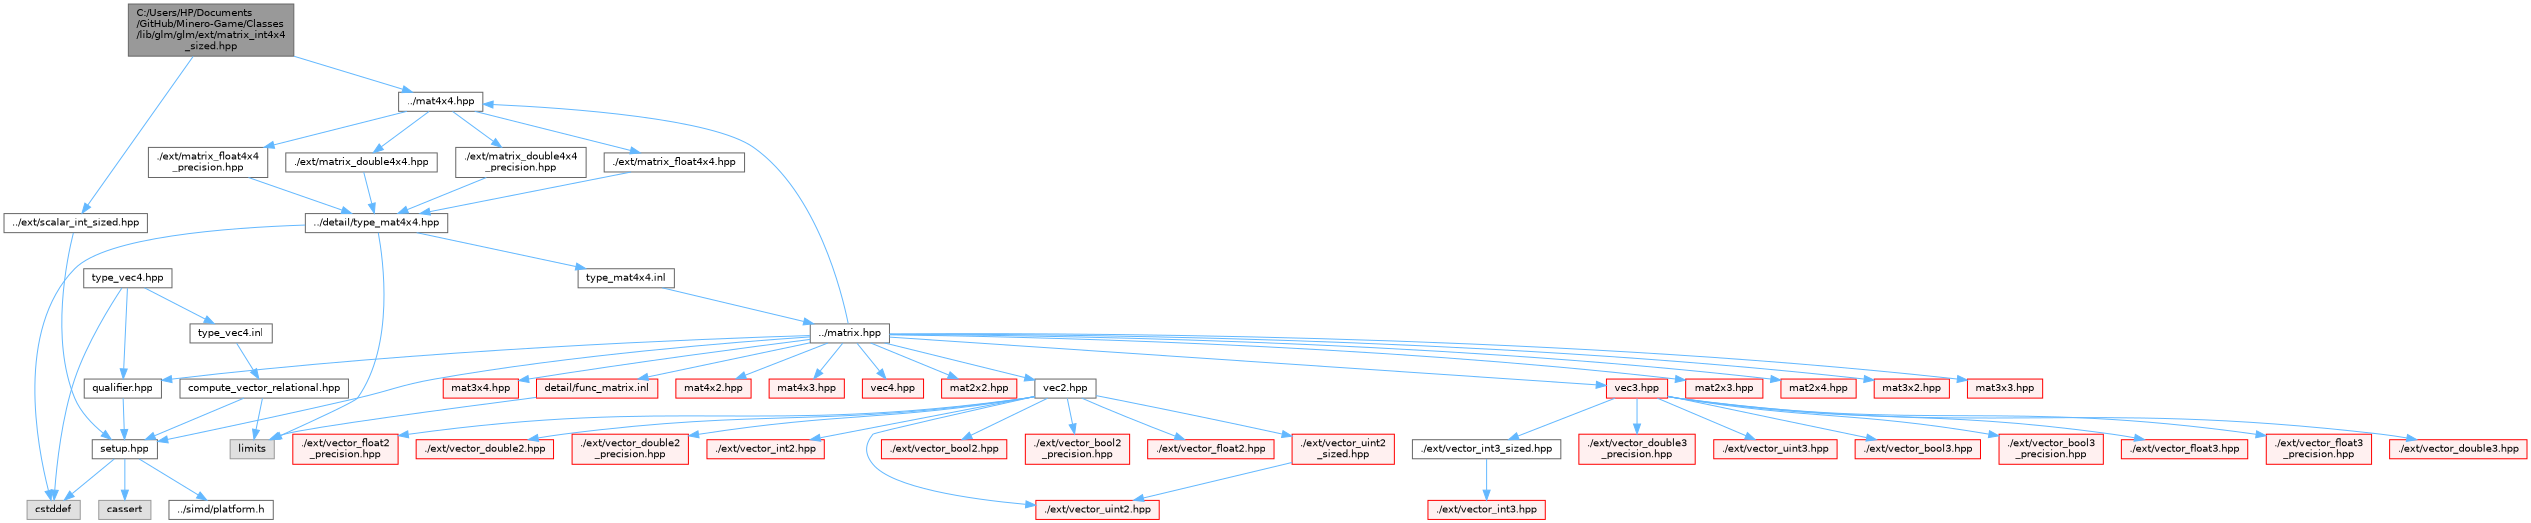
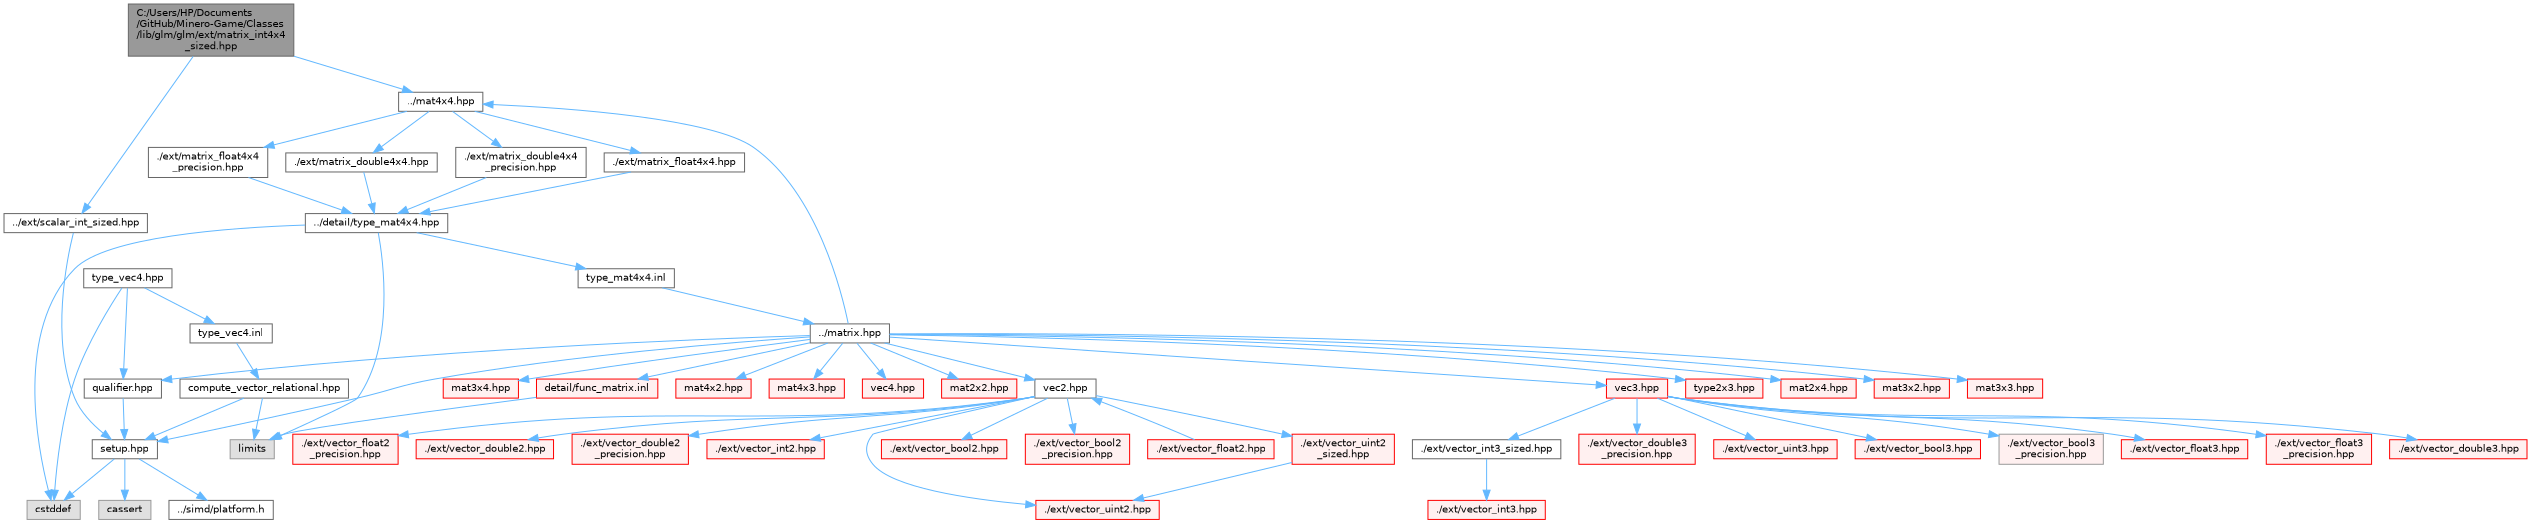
node "mat2x3.hpp": label "mat2x3.hpp" -> "type2x3.hpp"
edge "vec2.hpp" -> "./ext/vector_float2.hpp": reversed
node "./ext/vector_bool3 _precision.hpp": color red -> grey60
